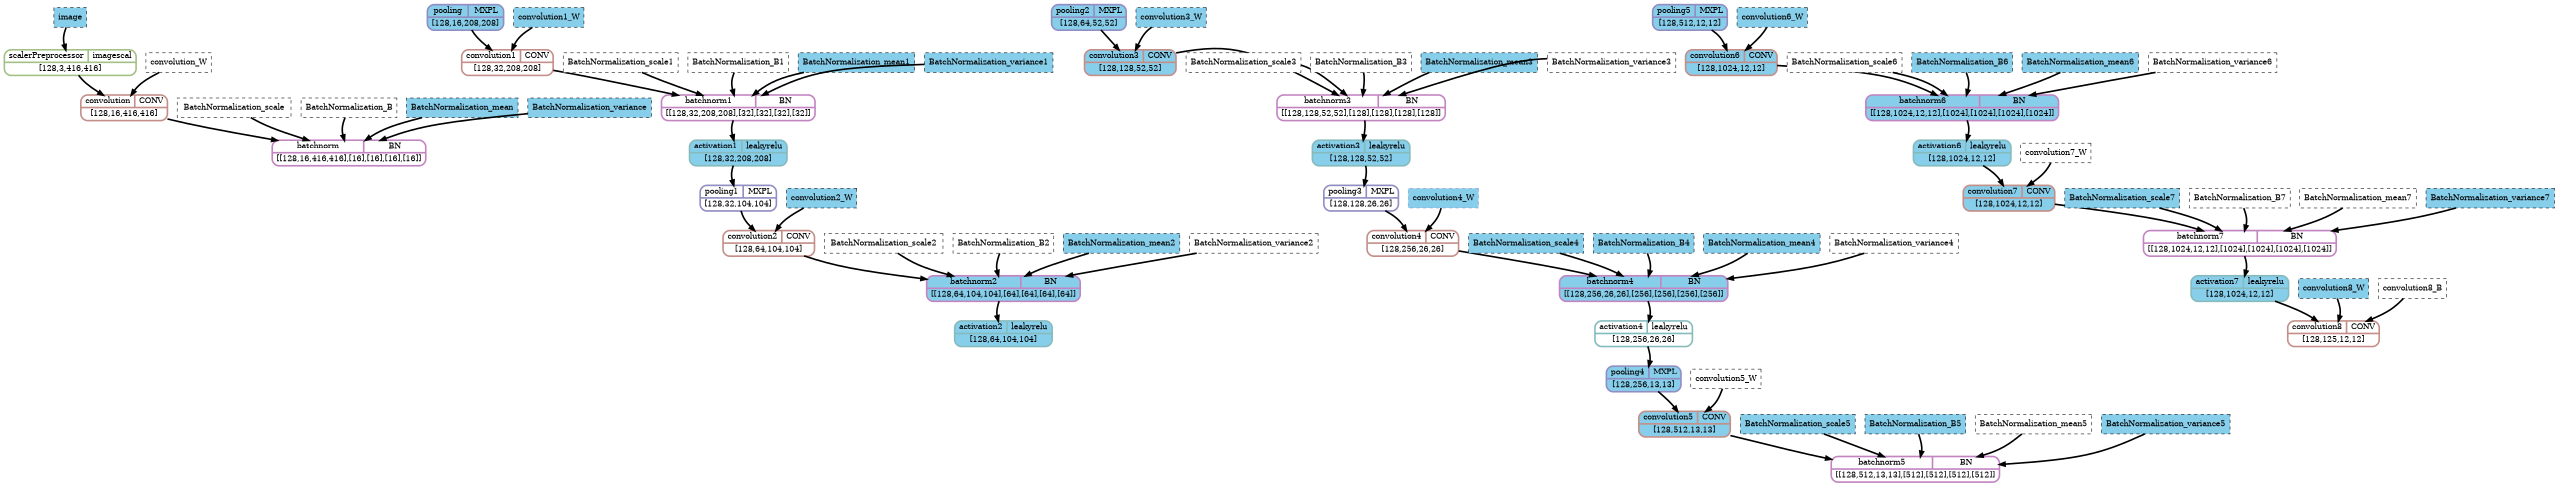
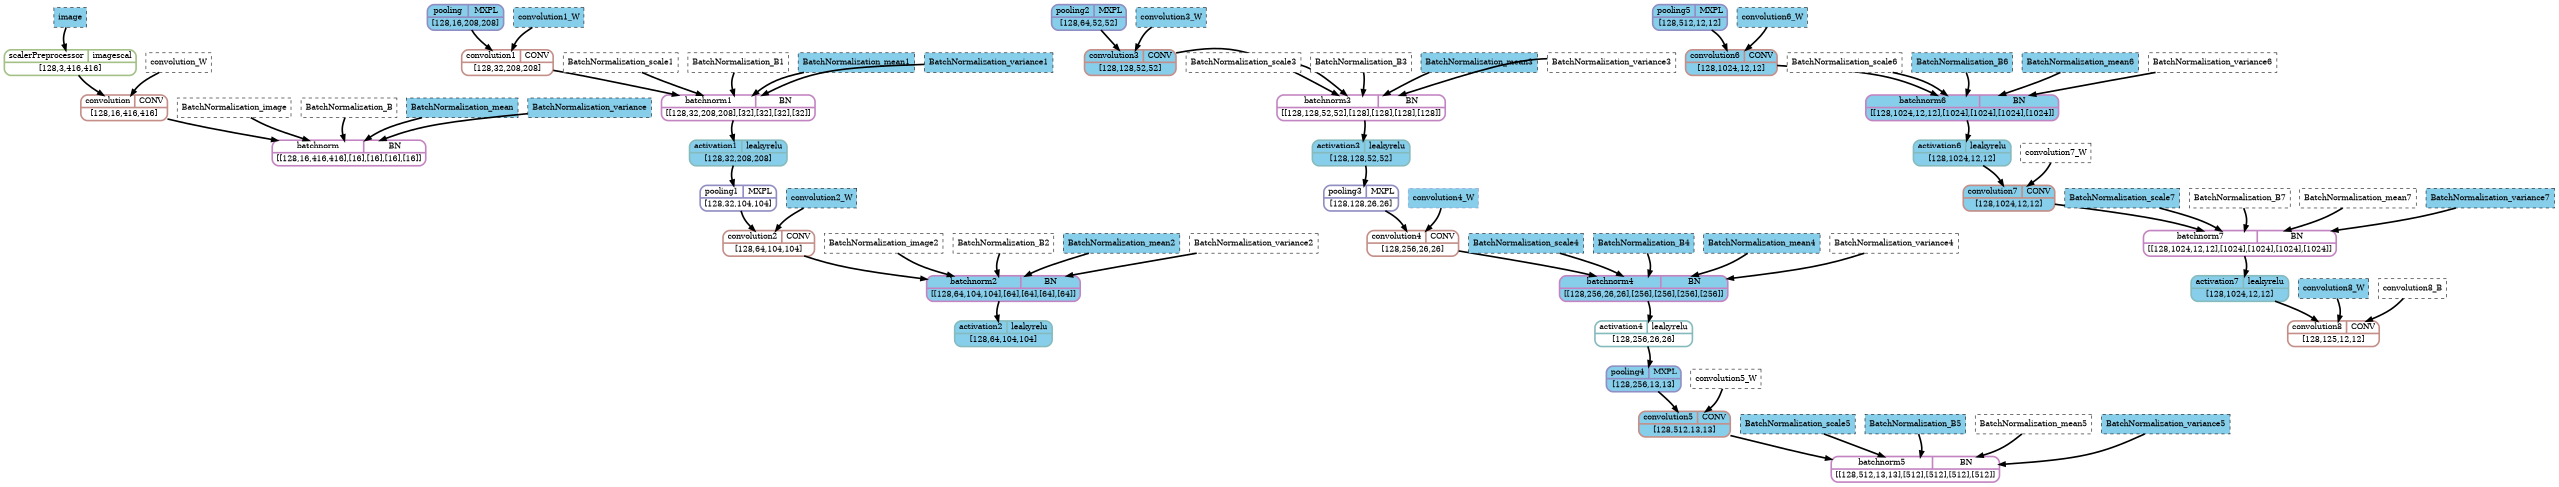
node "BatchNormalization_scale": label "BatchNormalization_scale" -> "BatchNormalization_image"
node "BatchNormalization_scale2": label "BatchNormalization_scale2" -> "BatchNormalization_image2"
